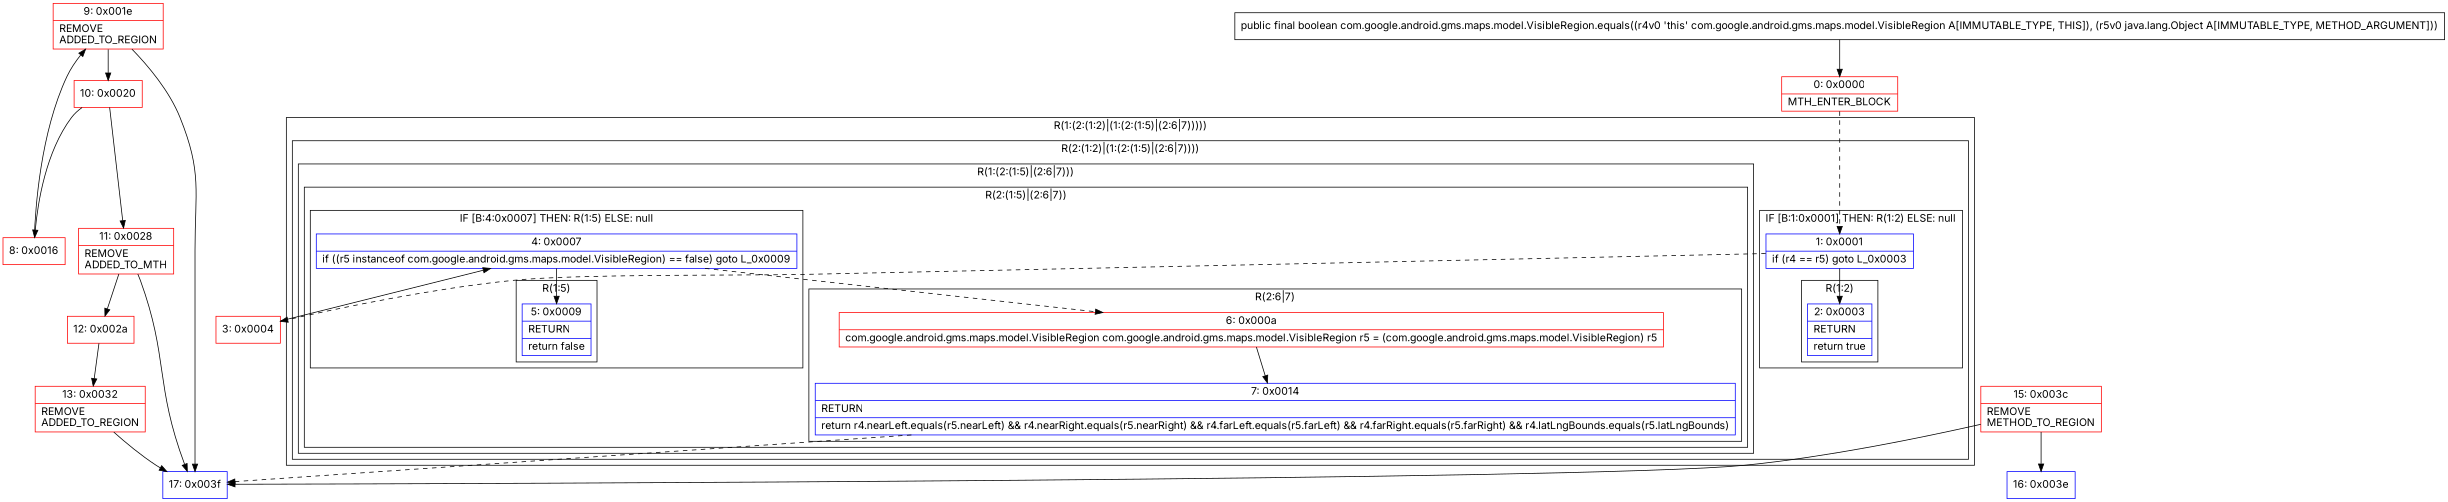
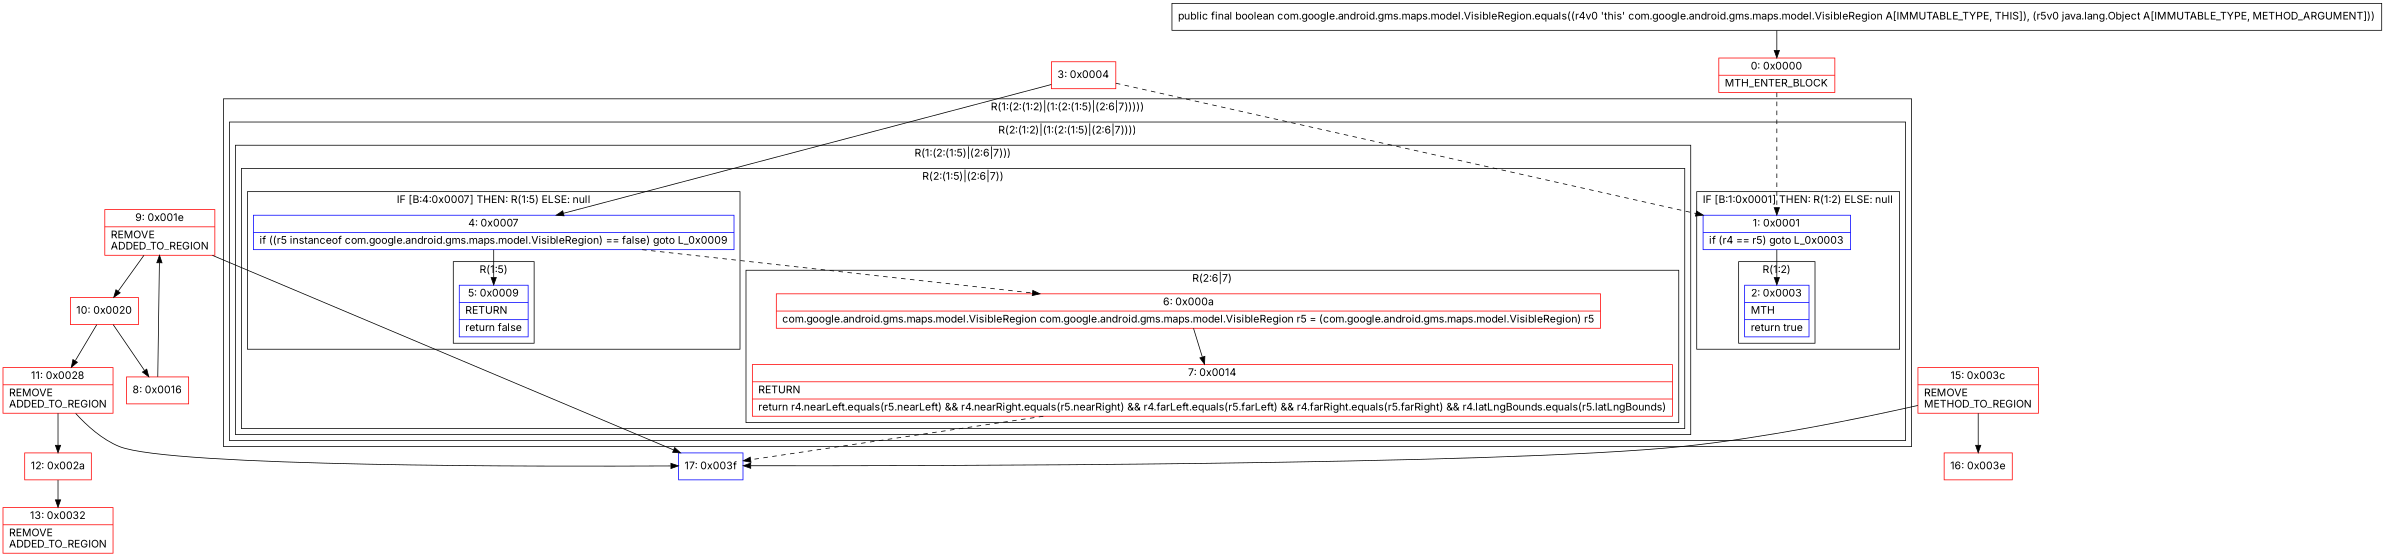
node "11: 0x0028": text "ADDED_TO_MTH" -> "ADDED_TO_REGION"
edge "1: 0x0001" -> "3: 0x0004": reversed
node "2: 0x0003": text "RETURN" -> "MTH"
node "7: 0x0014": color blue -> red
edge "13: 0x0032" -> "17: 0x003f": removed
node "16: 0x003e": color blue -> red
